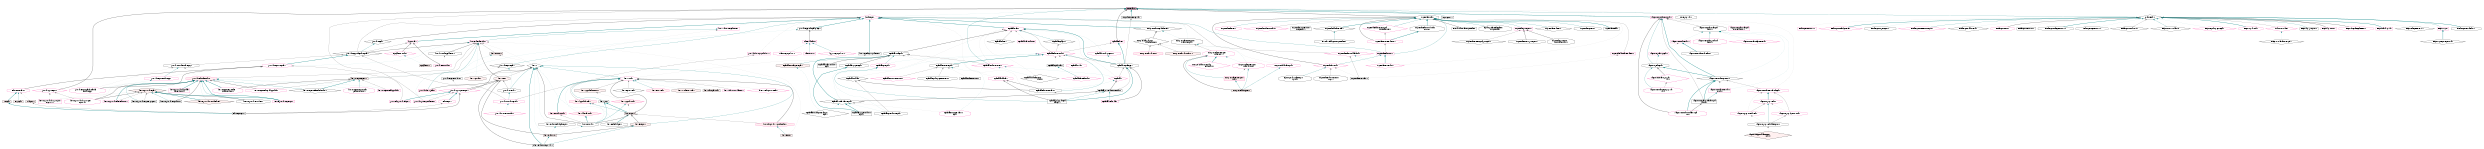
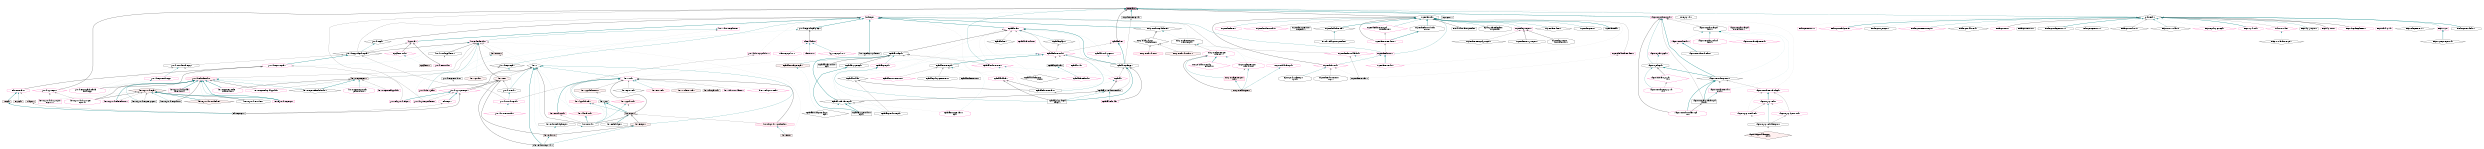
edge "BTTask_SetKeyValue.h" -> "ValueOrBBKey.h": style bold -> dotted
